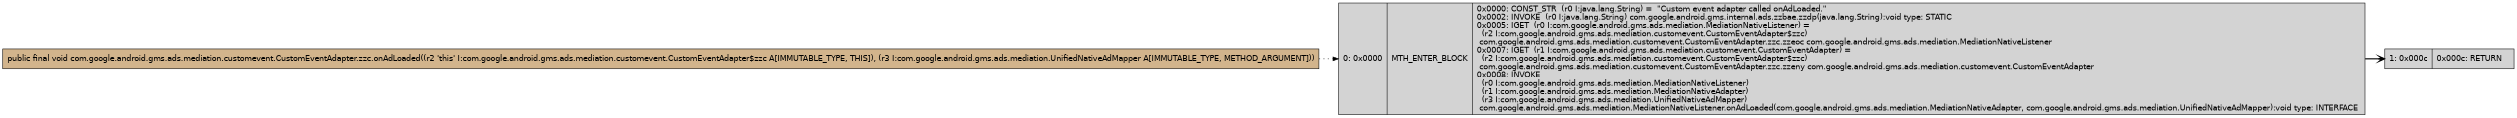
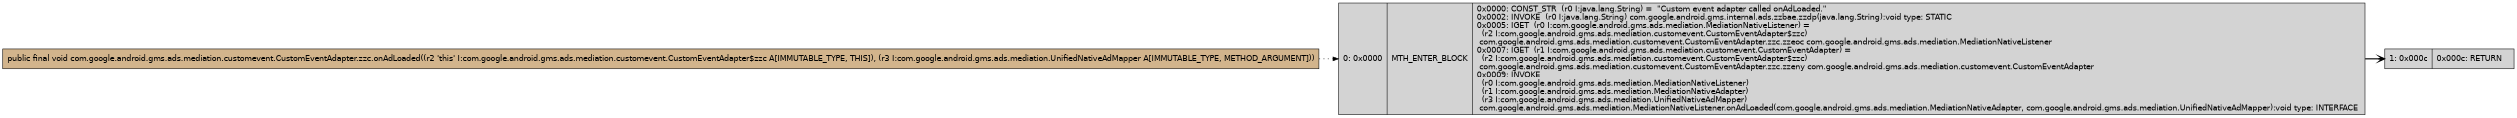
node "0: 0x0000": text "0x0008: INVOKE" -> "0x0009: INVOKE"
